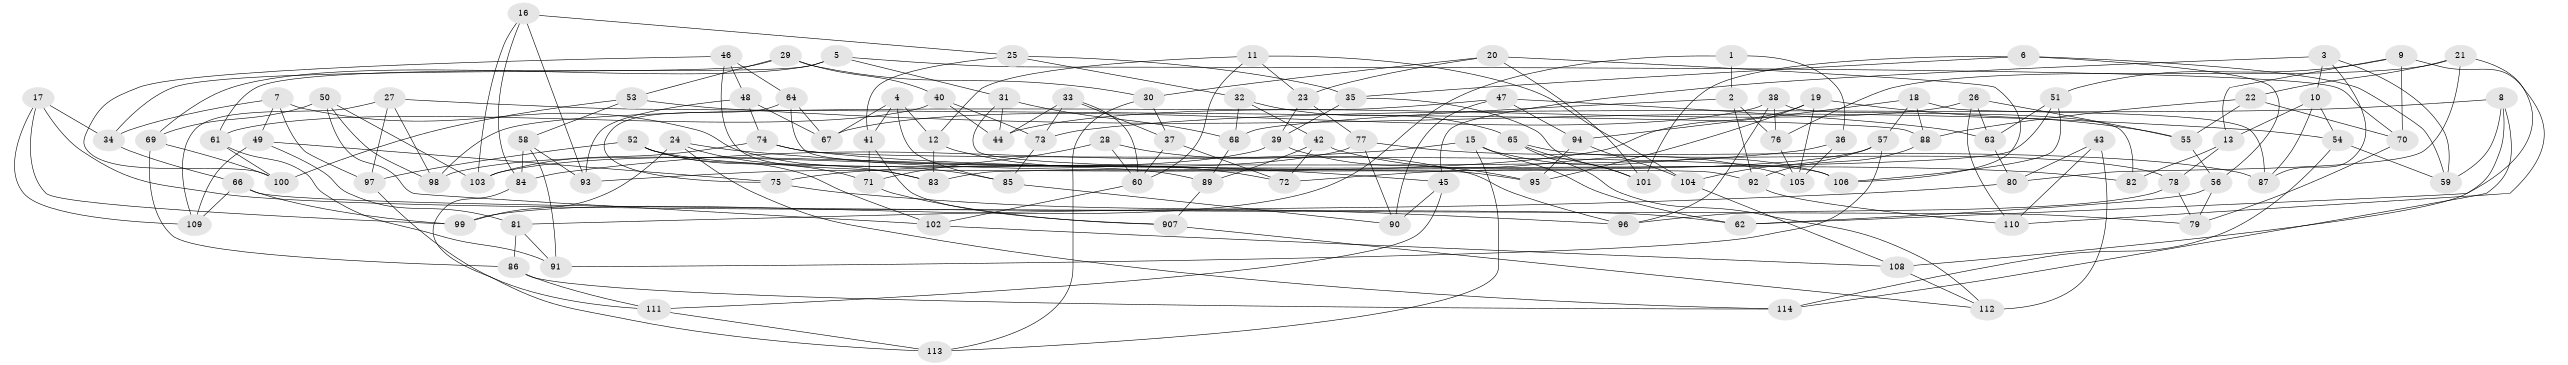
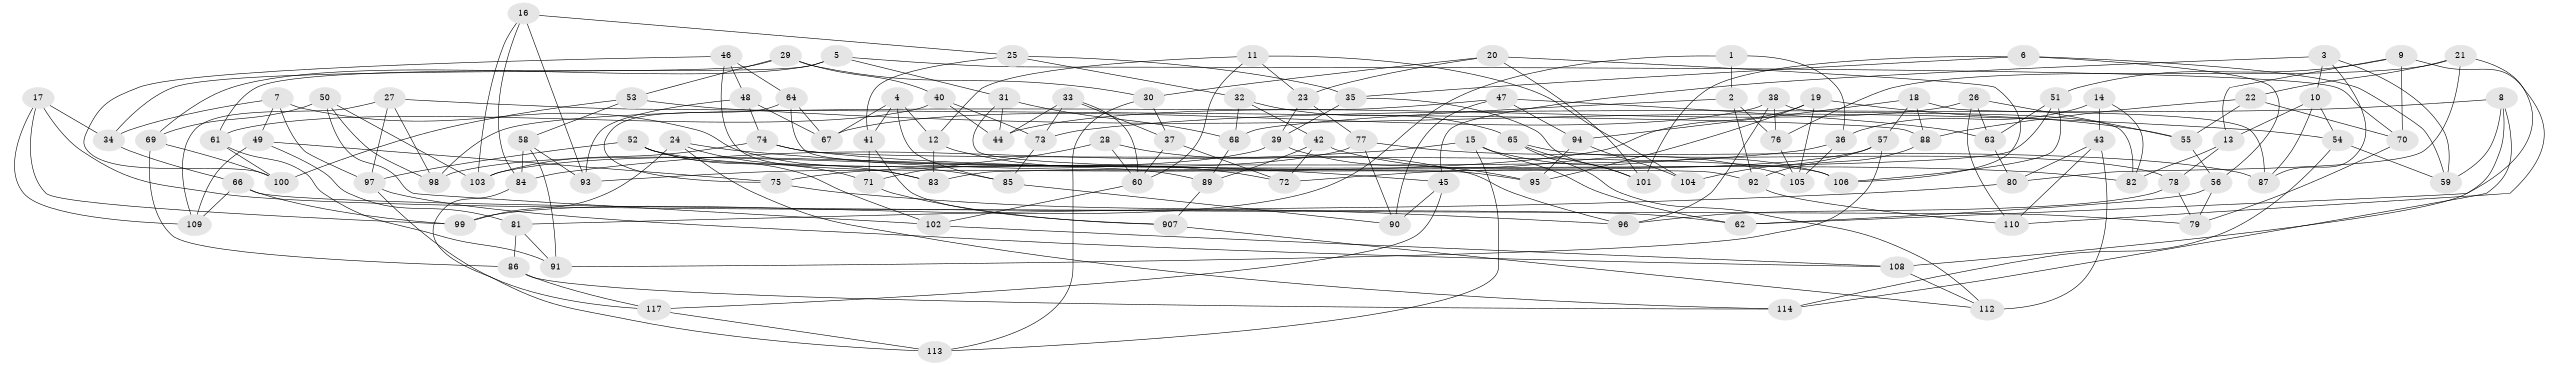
node "14": added
edge "104" -- "108": now "97" -- "108"
node "111": label "111" -> "117"
